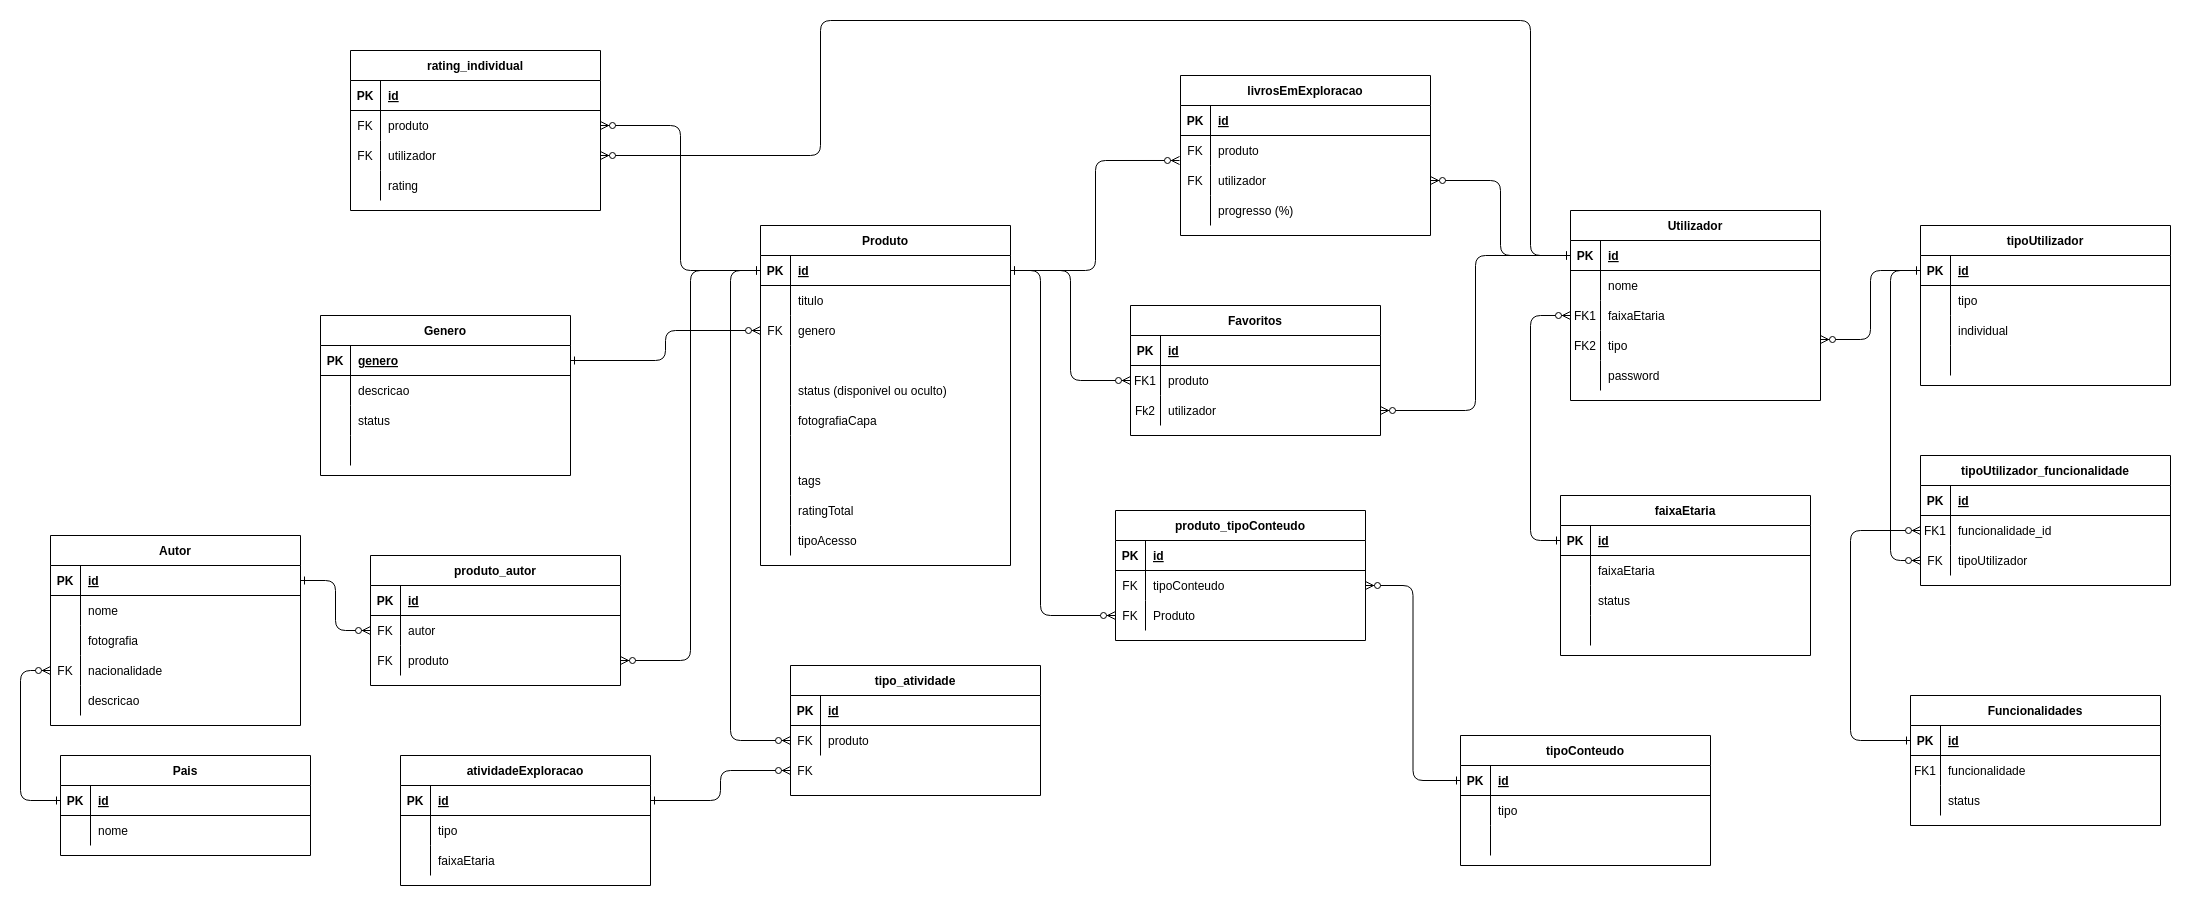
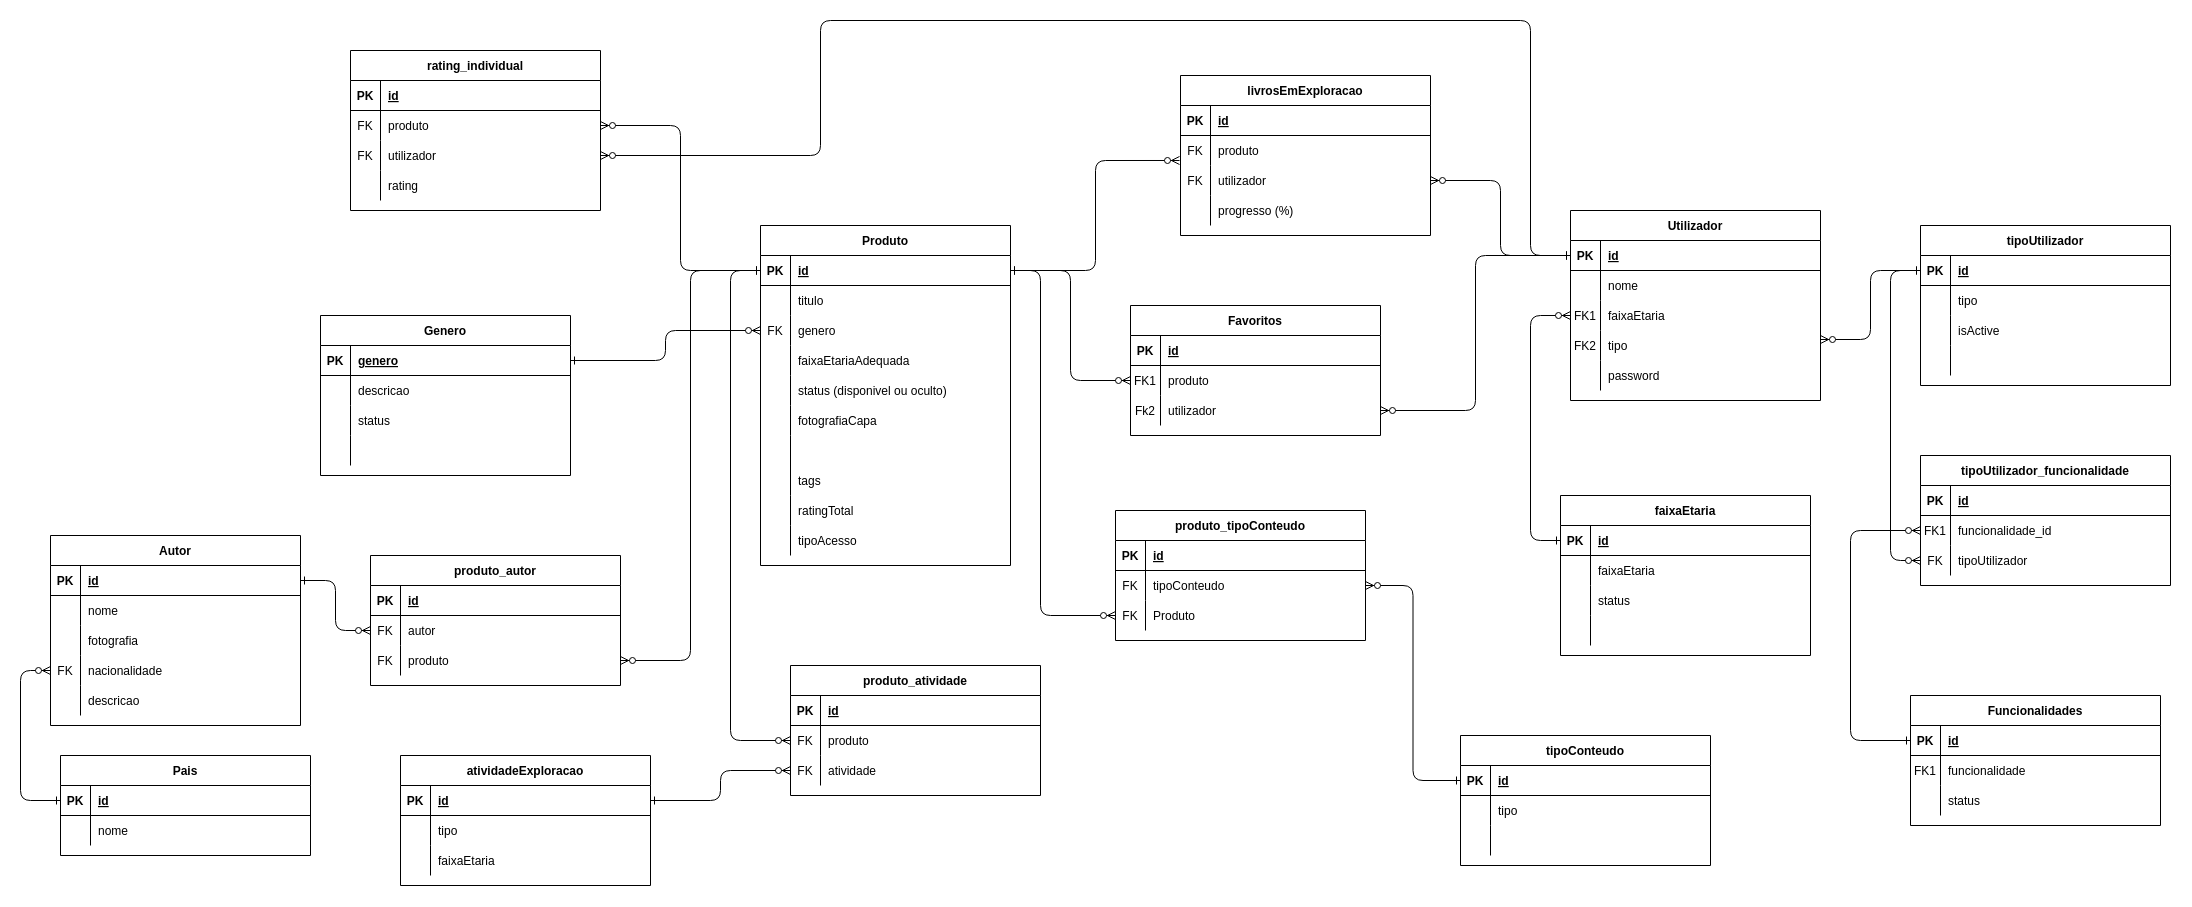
node "individual": label "individual" -> "isActive"
node "faixaEtariaAdequada": added
node "tipo_atividade": label "tipo_atividade" -> "produto_atividade"
node "atividade": added
